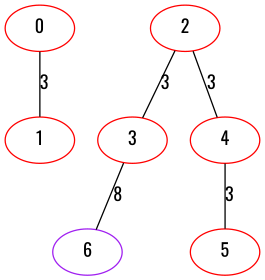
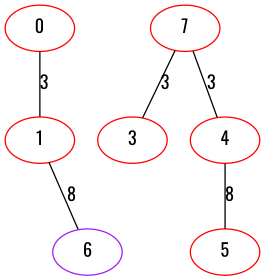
node "2": label "2" -> "7"
edge "3" -- "6": now "1" -- "6"
edge "4" -- "5": label "3" -> "8"
